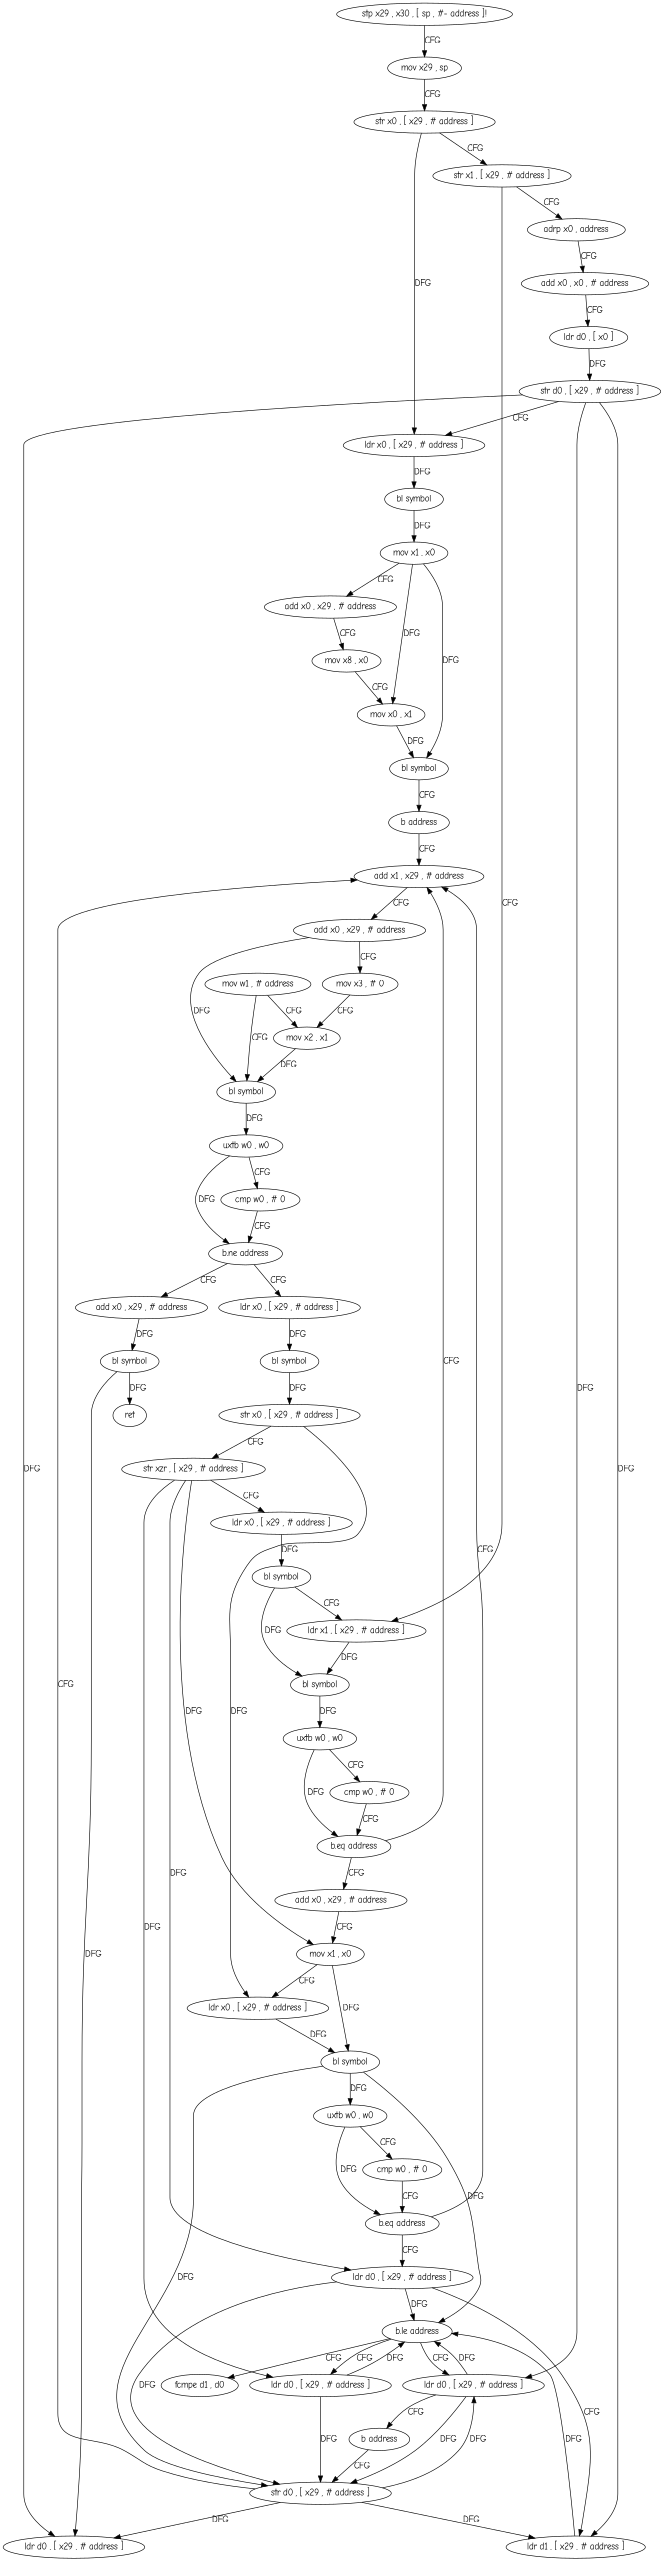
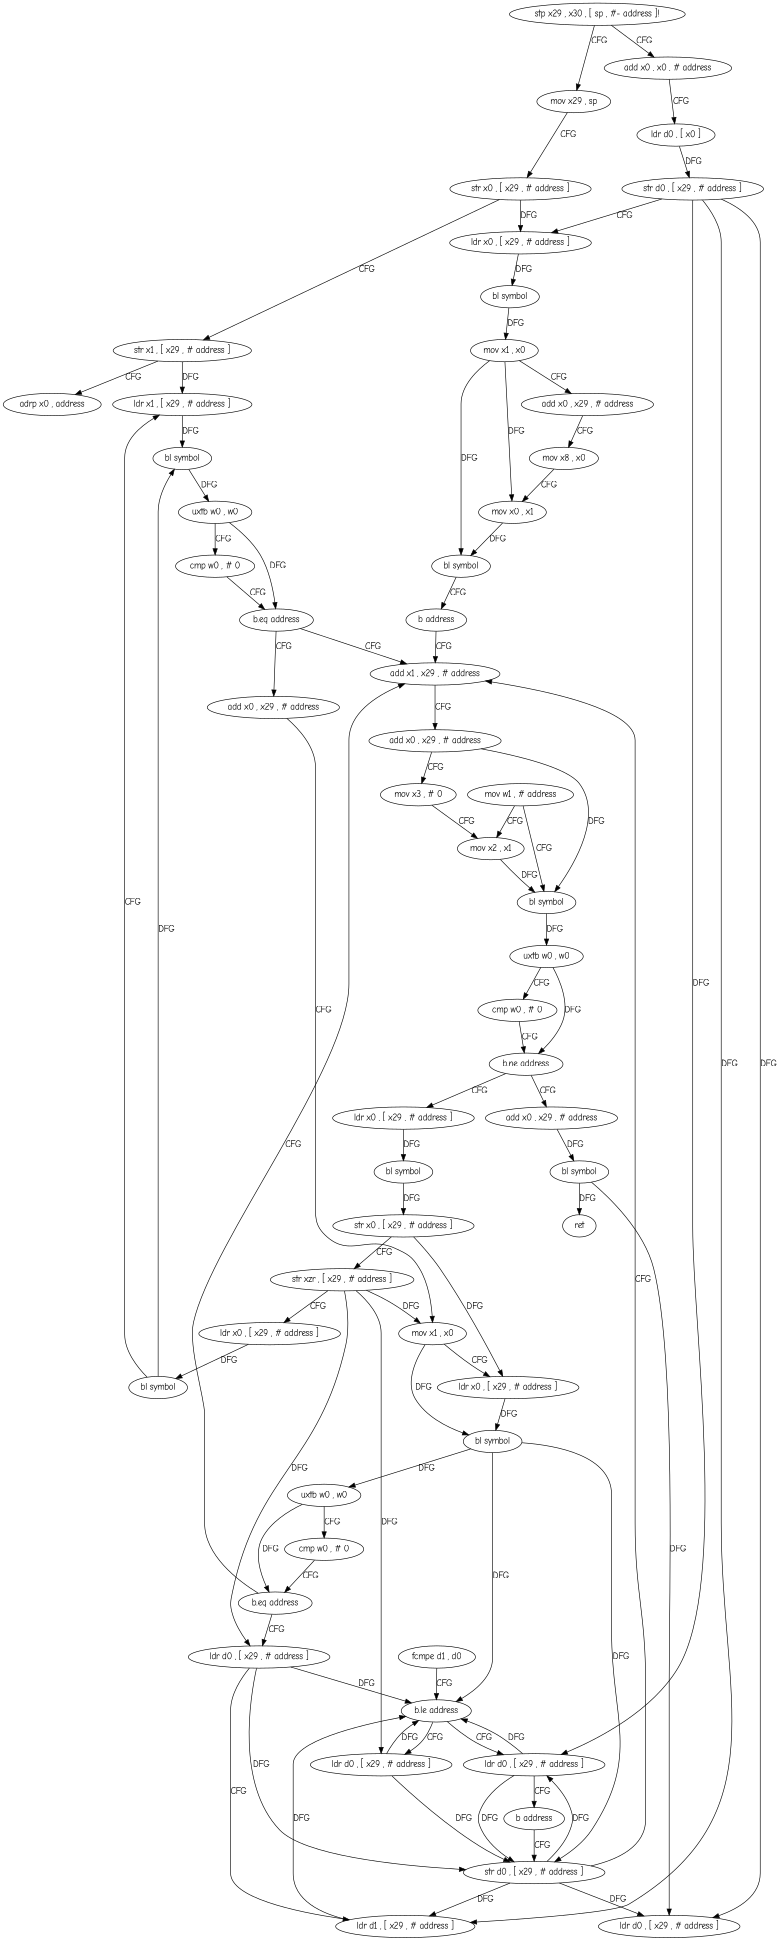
edge "adrp x0 , address" -> "add x0 , x0 , # address": now "stp x29 , x30 , [ sp , #- address ]!" -> "add x0 , x0 , # address"
edge "str x1 , [ x29 , # address ]" -> "ldr x1 , [ x29 , # address ]": label "CFG" -> "DFG"
edge "b.le address" -> "fcmpe d1 , d0": reversed
